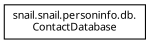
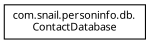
node "snail.snail.personinfo.db. ContactDatabase": label "snail.snail.personinfo.db. ContactDatabase" -> "com.snail.personinfo.db. ContactDatabase"
